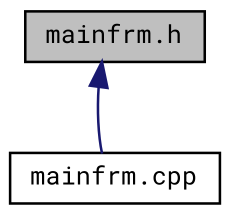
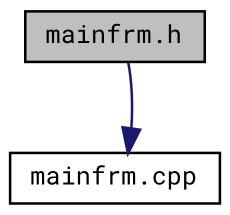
edge "mainfrm.cpp" -> "mainfrm.h": reversed
